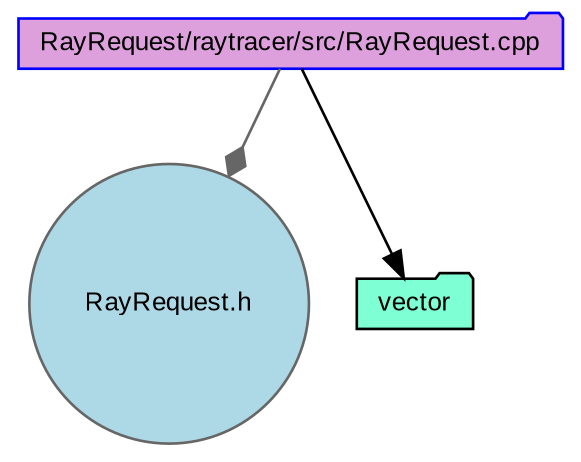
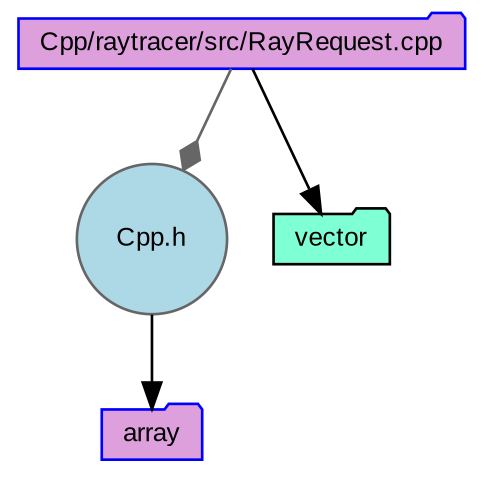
node "RayRequest/raytracer/src/RayRequest.cpp": label "RayRequest/raytracer/src/RayRequest.cpp" -> "Cpp/raytracer/src/RayRequest.cpp"
node "RayRequest.h": label "RayRequest.h" -> "Cpp.h"
node "array": added
